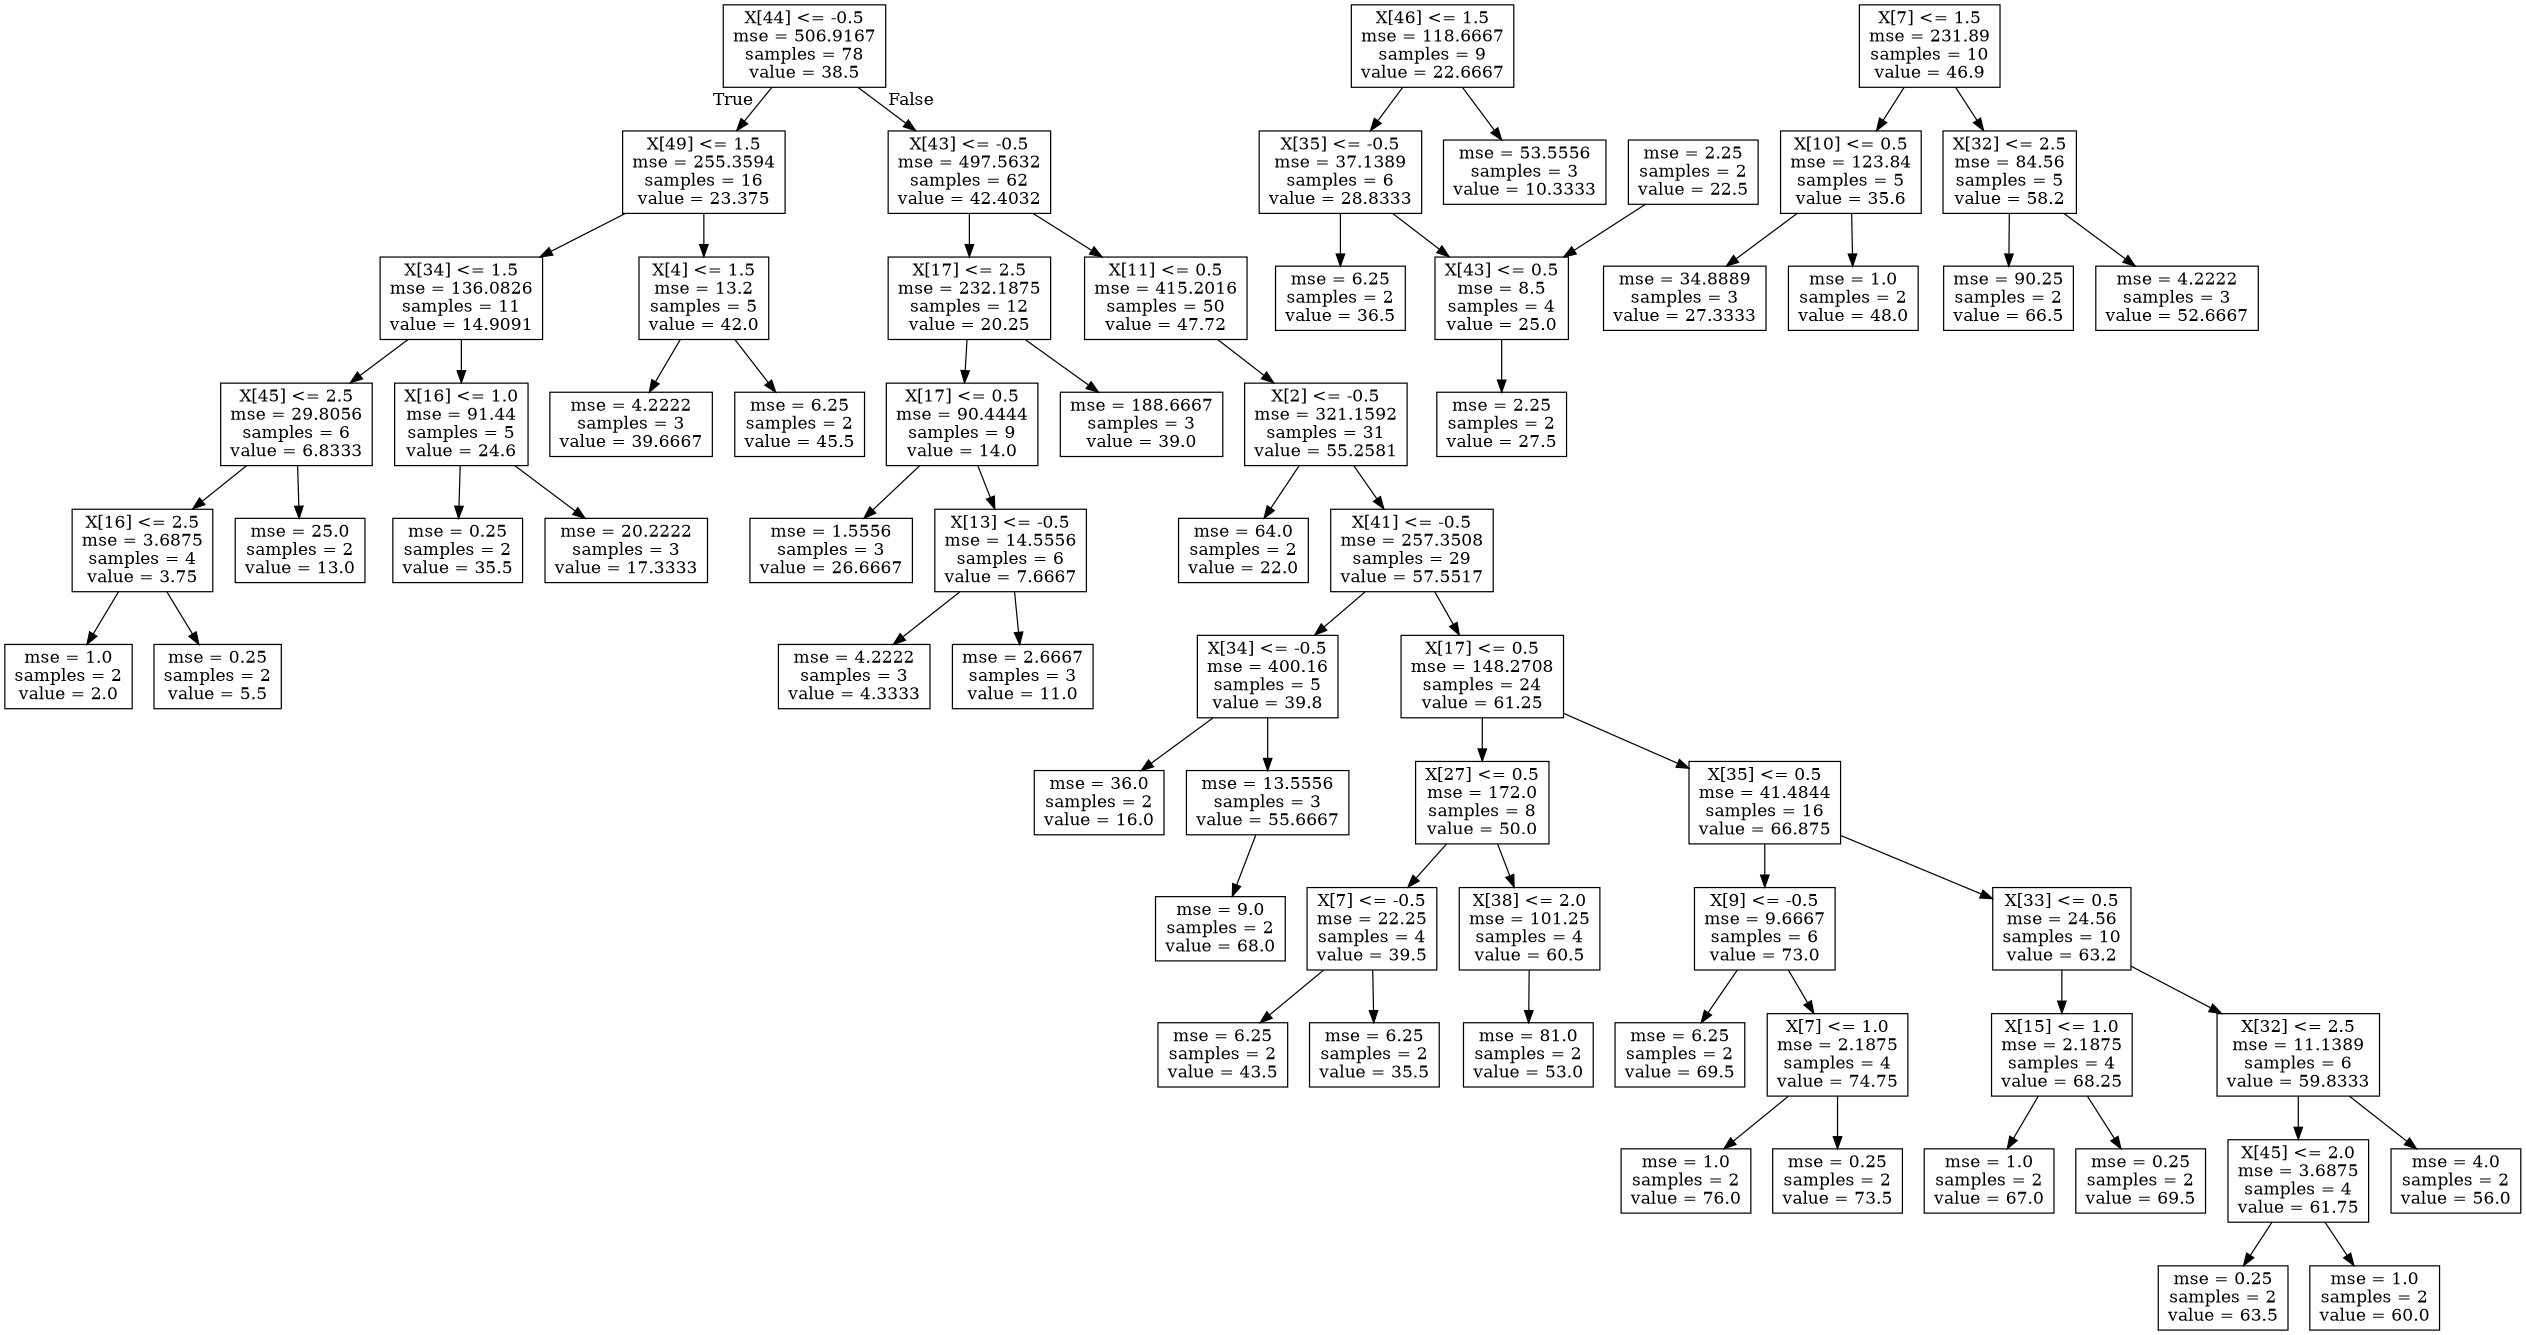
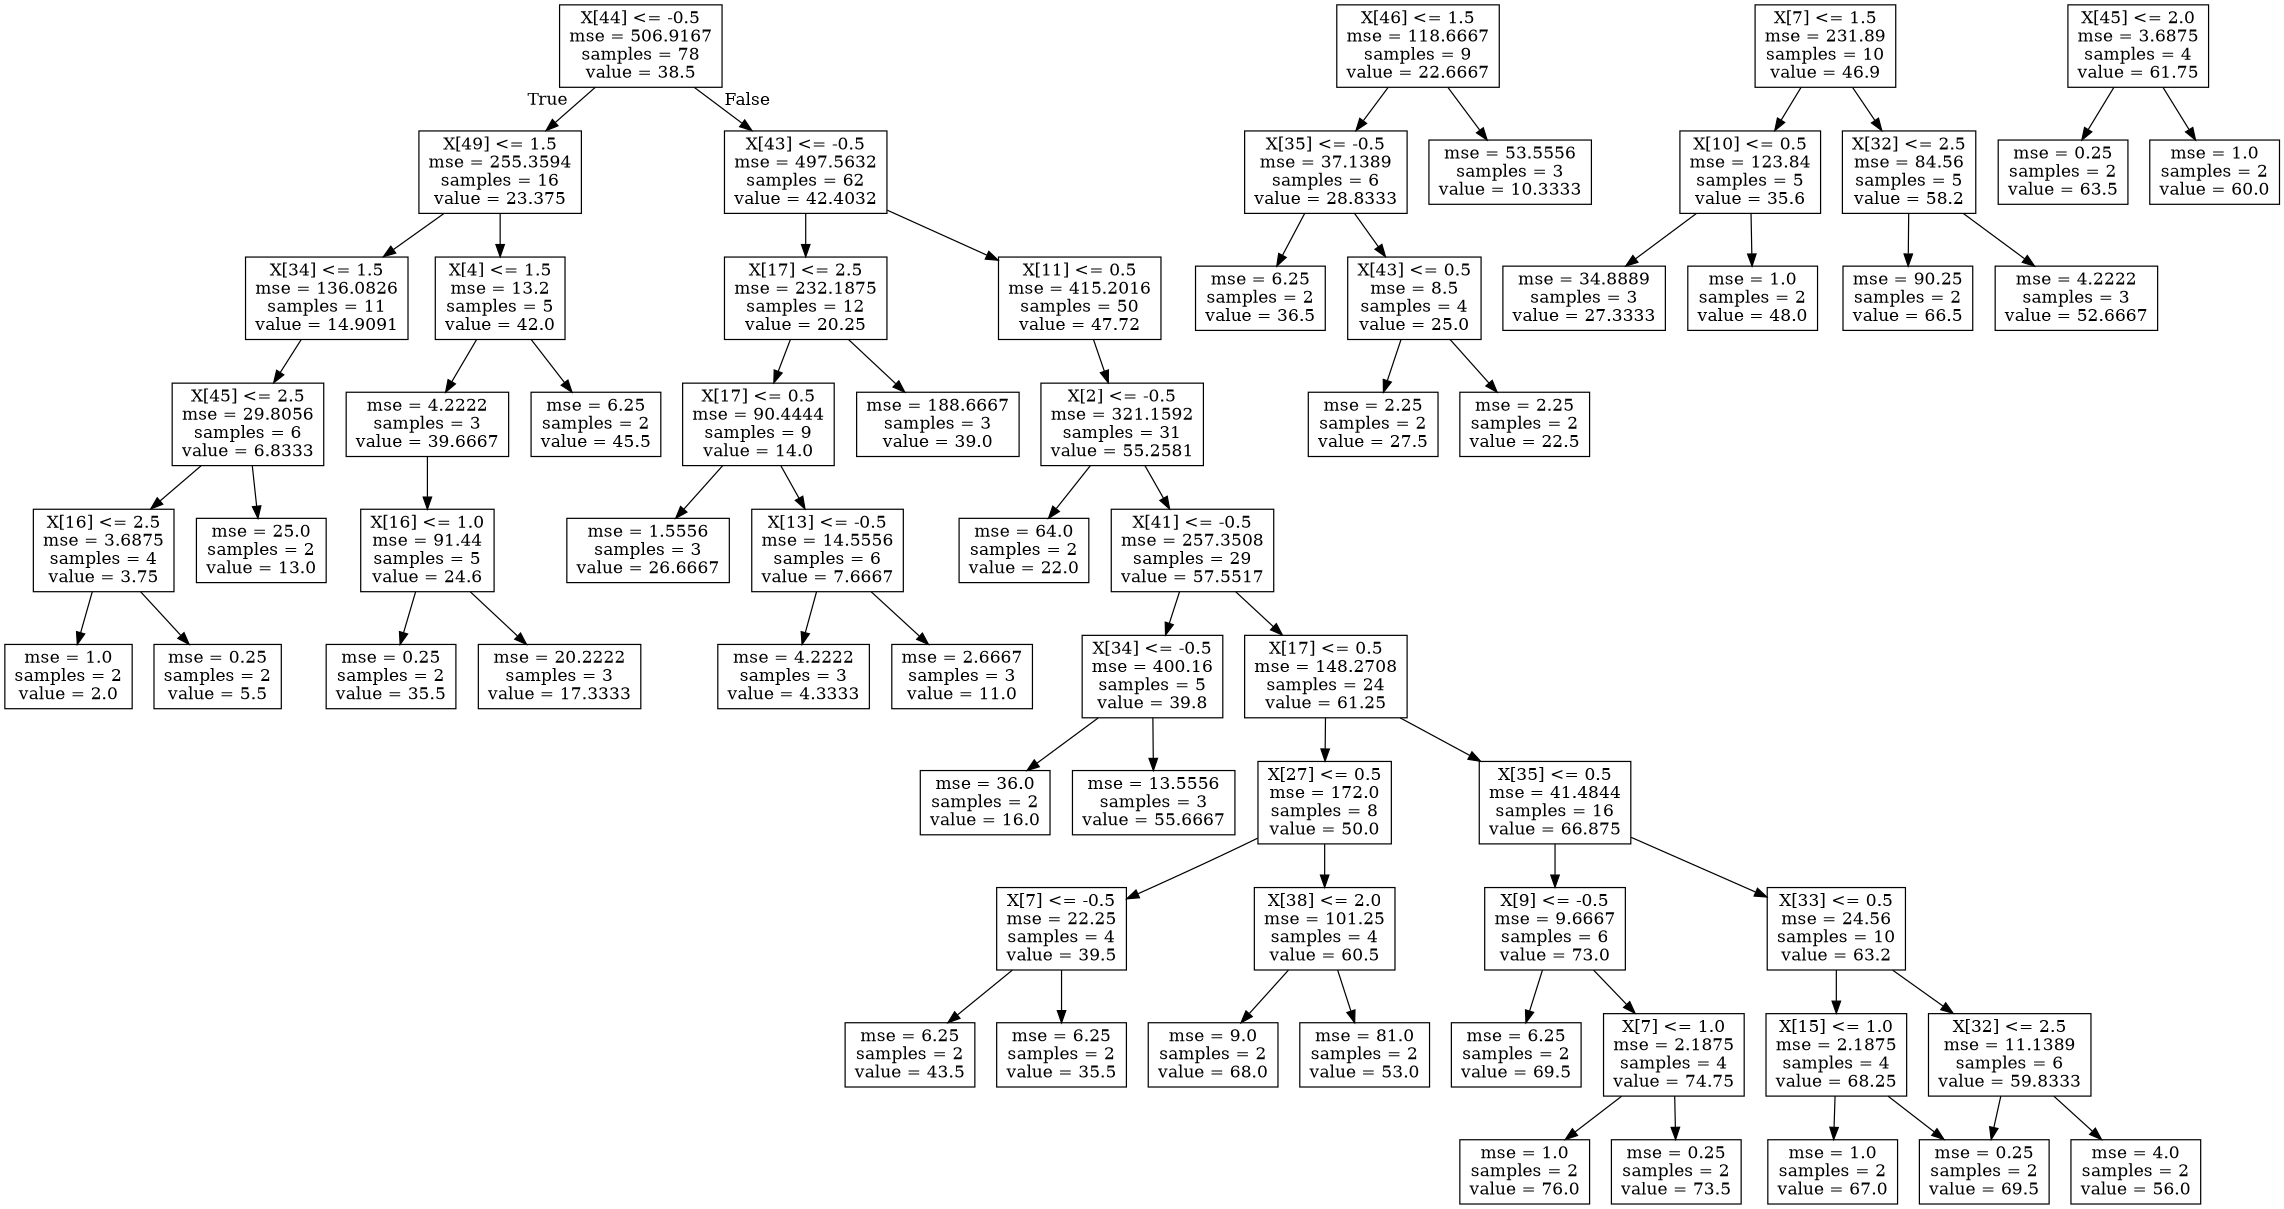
edge "mse = 2.25 samples = 2 value = 22.5" -> "X[43] <= 0.5 mse = 8.5 samples = 4 value = 25.0": reversed
edge "X[34] <= 1.5 mse = 136.0826 samples = 11 value = 14.9091" -> "X[16] <= 1.0 mse = 91.44 samples = 5 value = 24.6": now "mse = 4.2222 samples = 3 value = 39.6667" -> "X[16] <= 1.0 mse = 91.44 samples = 5 value = 24.6"
edge "mse = 13.5556 samples = 3 value = 55.6667" -> "mse = 9.0 samples = 2 value = 68.0": now "X[38] <= 2.0 mse = 101.25 samples = 4 value = 60.5" -> "mse = 9.0 samples = 2 value = 68.0"
edge "X[32] <= 2.5 mse = 11.1389 samples = 6 value = 59.8333" -> "X[45] <= 2.0 mse = 3.6875 samples = 4 value = 61.75": now "X[32] <= 2.5 mse = 11.1389 samples = 6 value = 59.8333" -> "mse = 0.25 samples = 2 value = 69.5"
